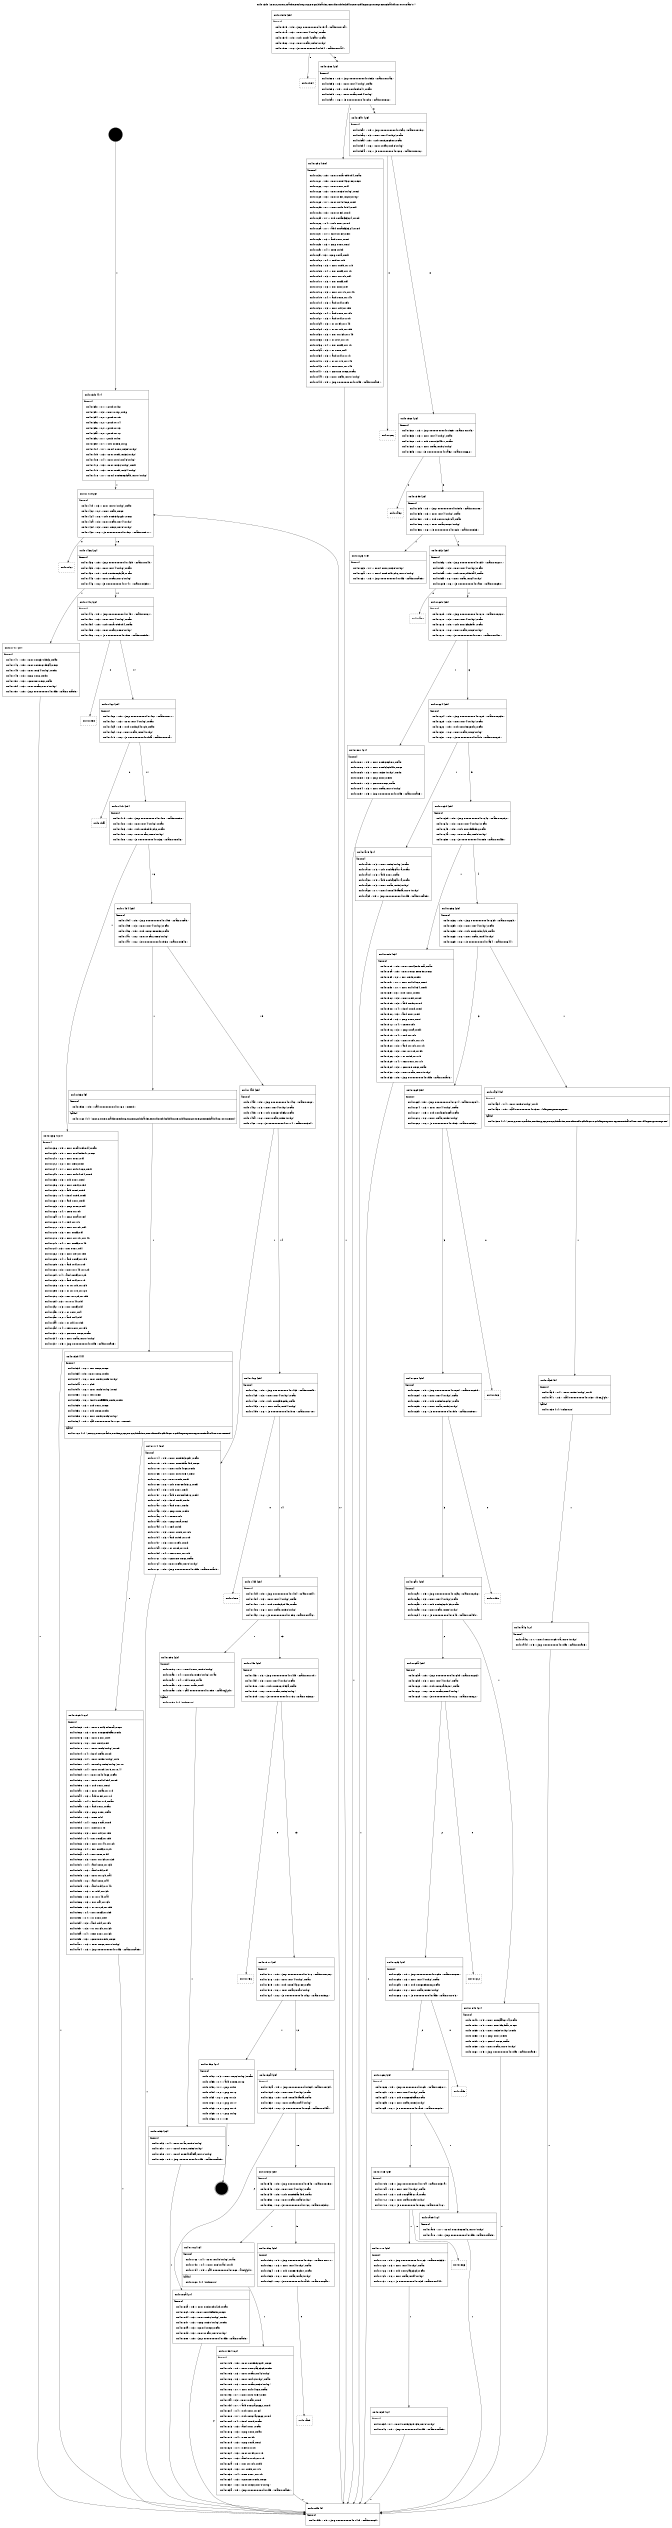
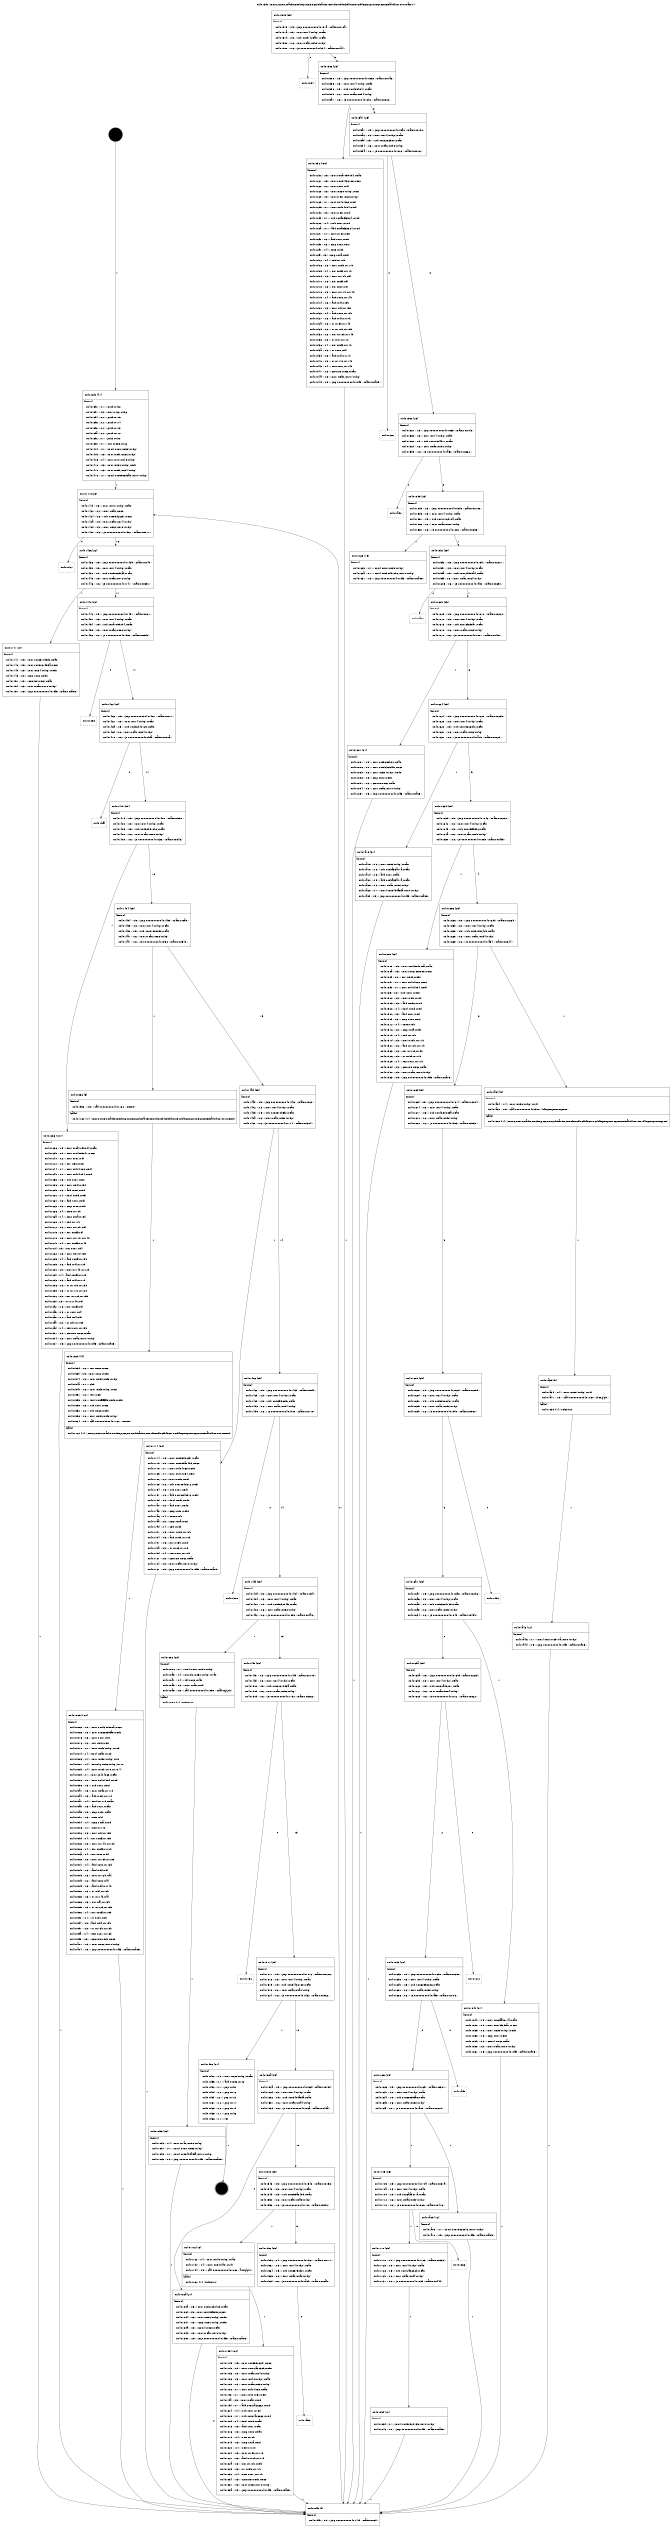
node "0x401d83": removed
